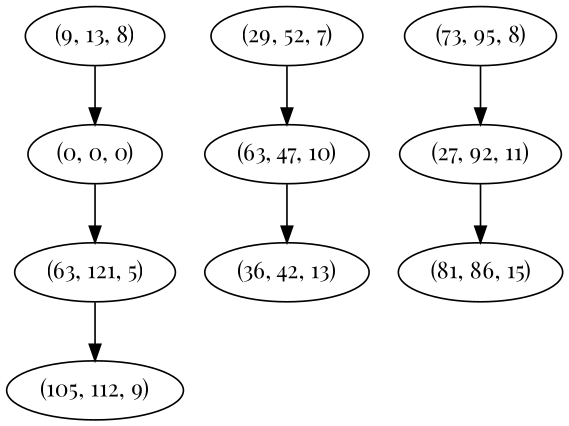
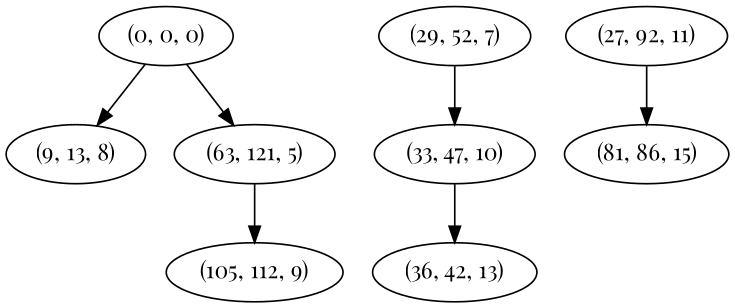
node "(73, 95, 8)": removed
edge "(9, 13, 8)" -> "(0, 0, 0)": reversed
node "(63, 47, 10)": label "(63, 47, 10)" -> "(33, 47, 10)"
